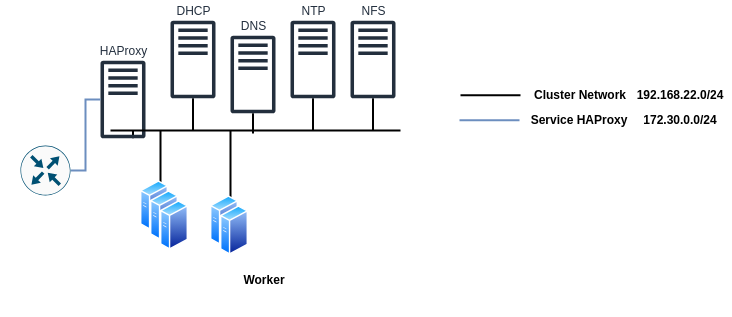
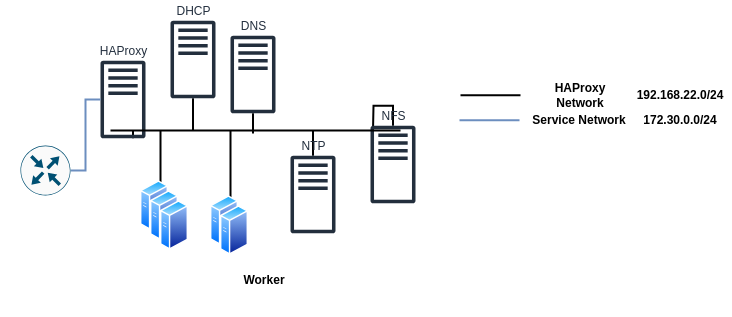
node "NTP": moved (313, 60) -> (313, 195)
node "NFS": moved (373, 60) -> (393, 165)
node "Cluster Network": label "Cluster Network" -> "HAProxy Network"
node "Service HAProxy": label "Service HAProxy" -> "Service Network"
